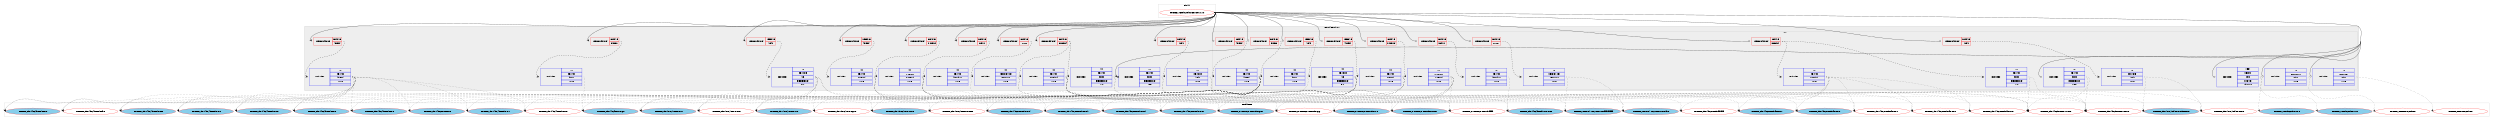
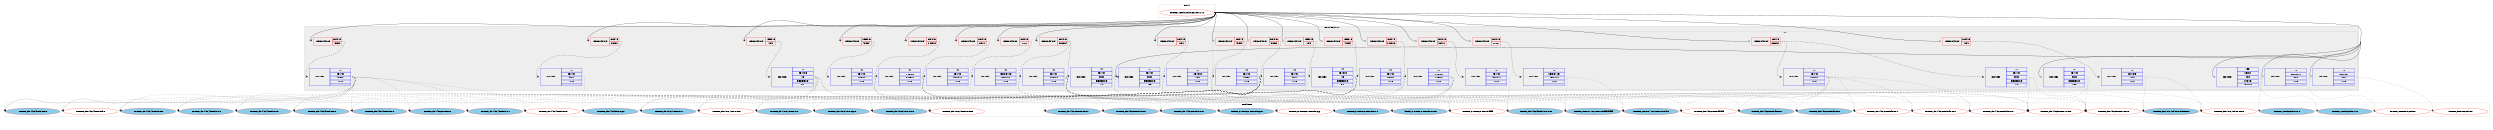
node "portage://dev-lang/lua-5.3.6-r1": fillcolor white -> skyblue
node "portage://dev-libs/openssl-1.1.0l": removed
node "portage://sys-apps/systemd-247_rc2": label "portage://sys-apps/systemd-247_rc2" -> "libressl://sys-apps/systemd-247_rc2"
